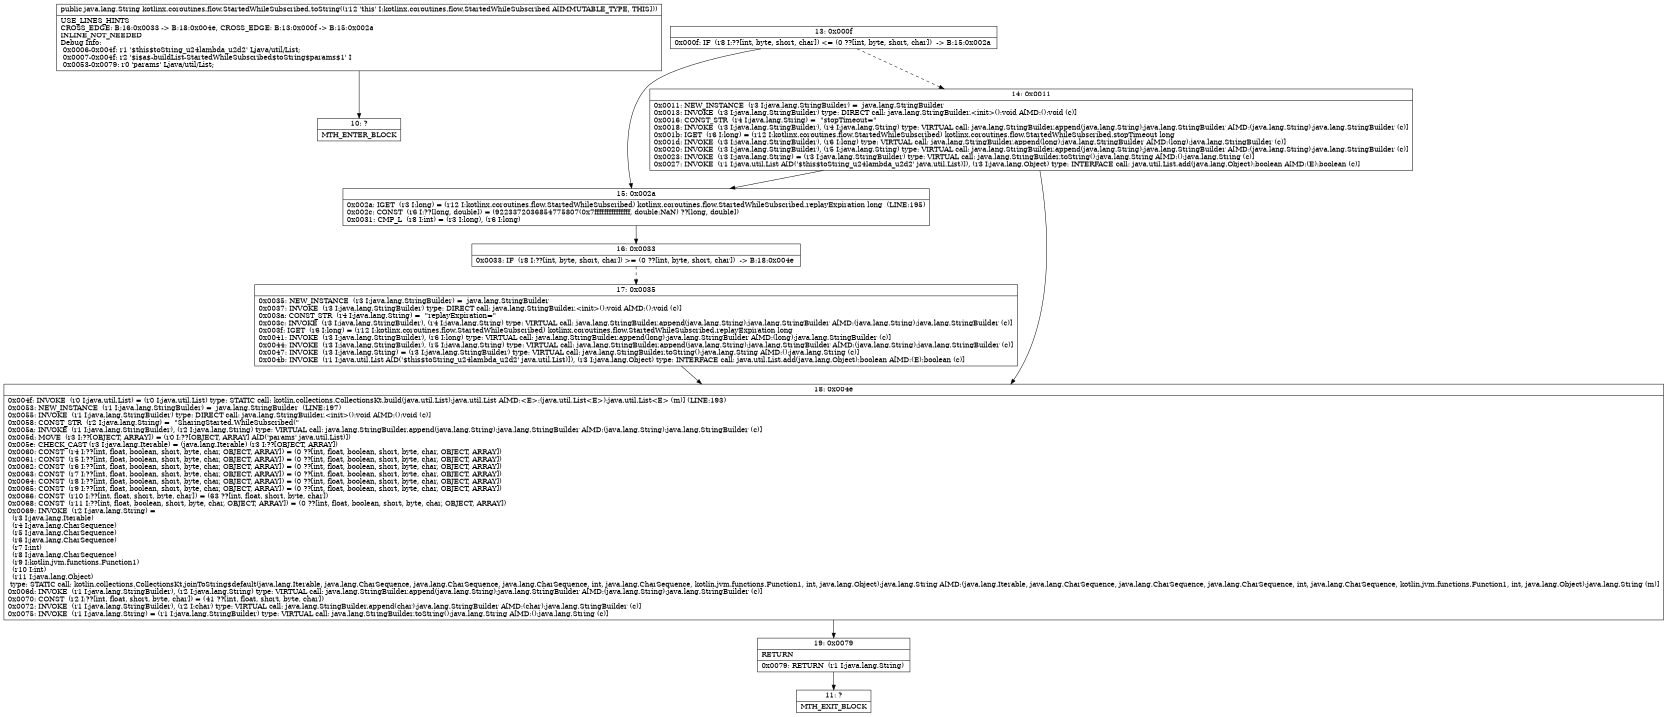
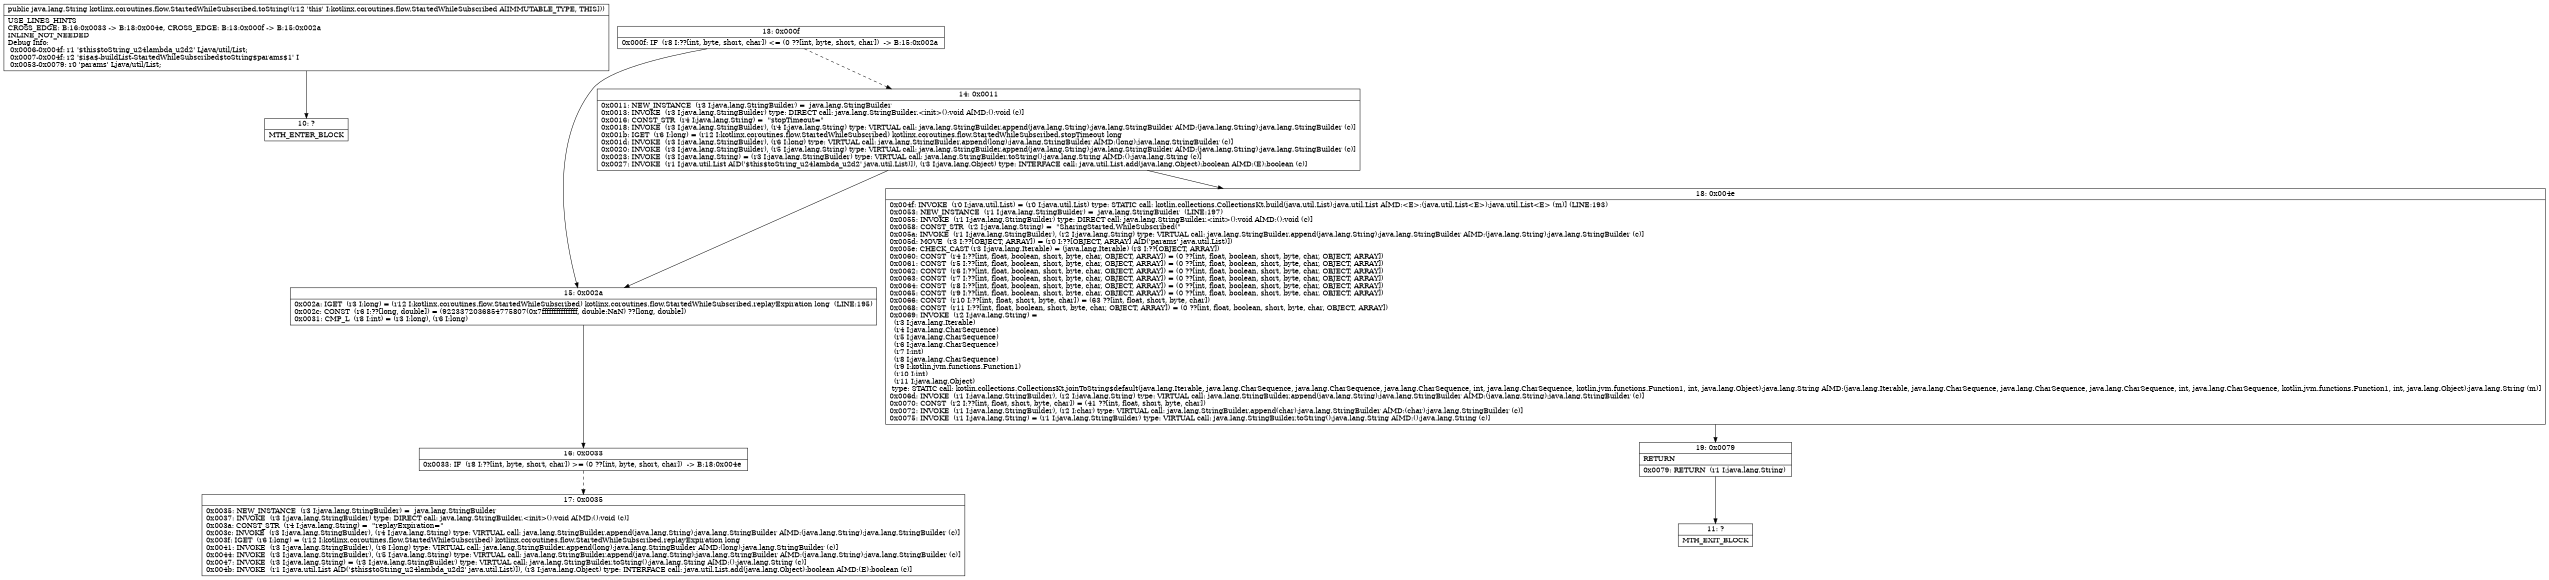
edge "17: 0x0035" -> "18: 0x004e": removed
